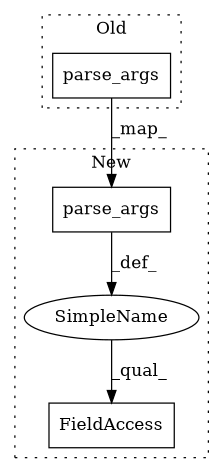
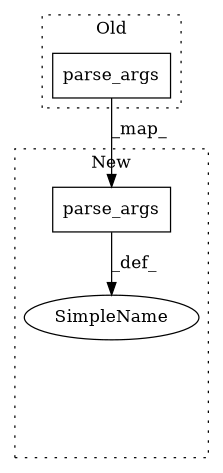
node "FieldAccess": removed
